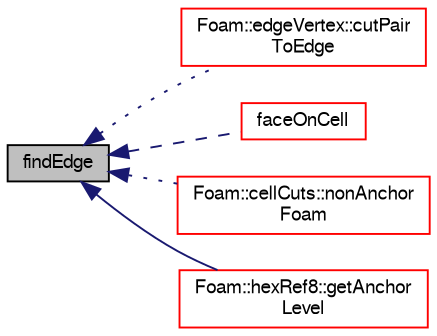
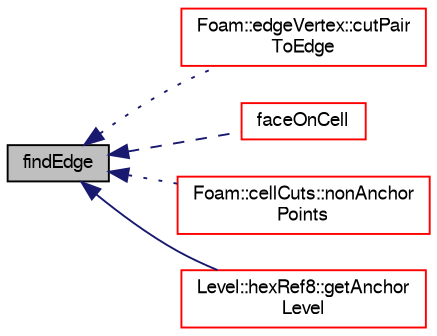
node "Foam::cellCuts::nonAnchor Foam": label "Foam::cellCuts::nonAnchor Foam" -> "Foam::cellCuts::nonAnchor Points"
node "Foam::hexRef8::getAnchor Level": label "Foam::hexRef8::getAnchor Level" -> "Level::hexRef8::getAnchor Level"
